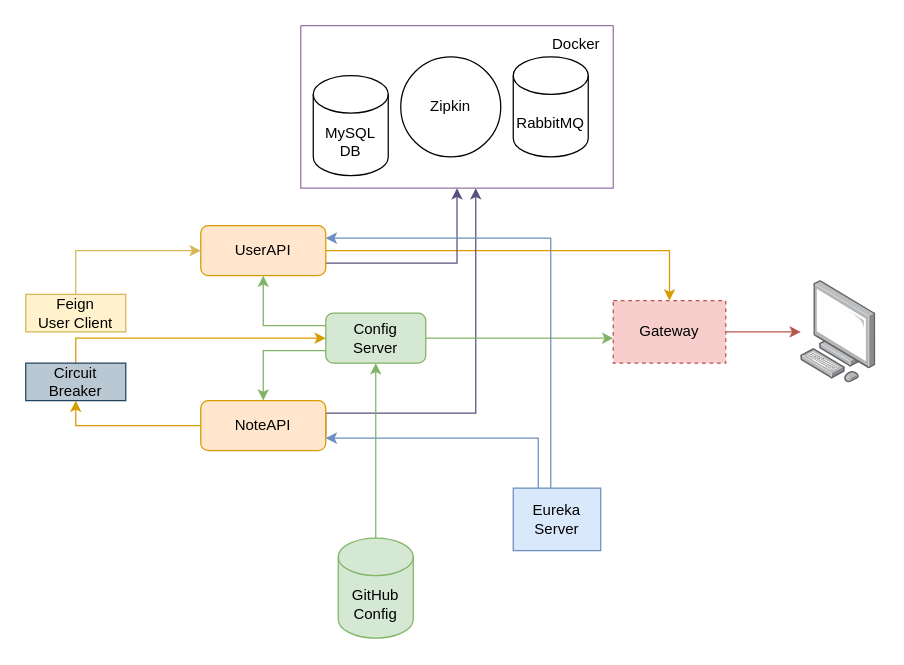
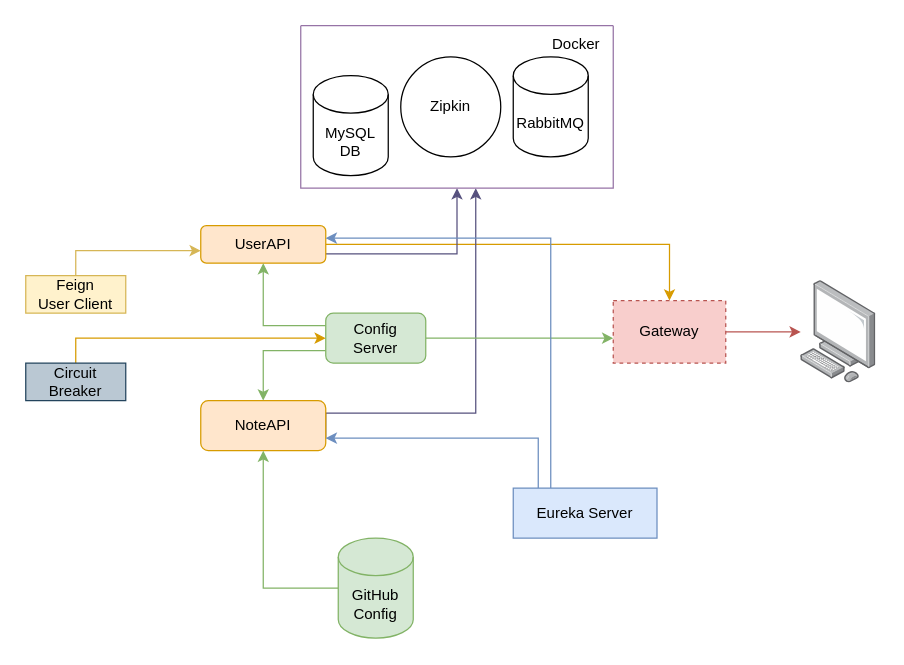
node "UserAPI": size 125x50 -> 125x38
node "Feign User Client": moved (76, 313) -> (76, 294)
edge "NoteAPI" -> "Circuit Breaker": removed
edge "GitHub Config" -> "Config Server": now "GitHub Config" -> "NoteAPI"
node "Eureka Server": size 88x63 -> 144x50
